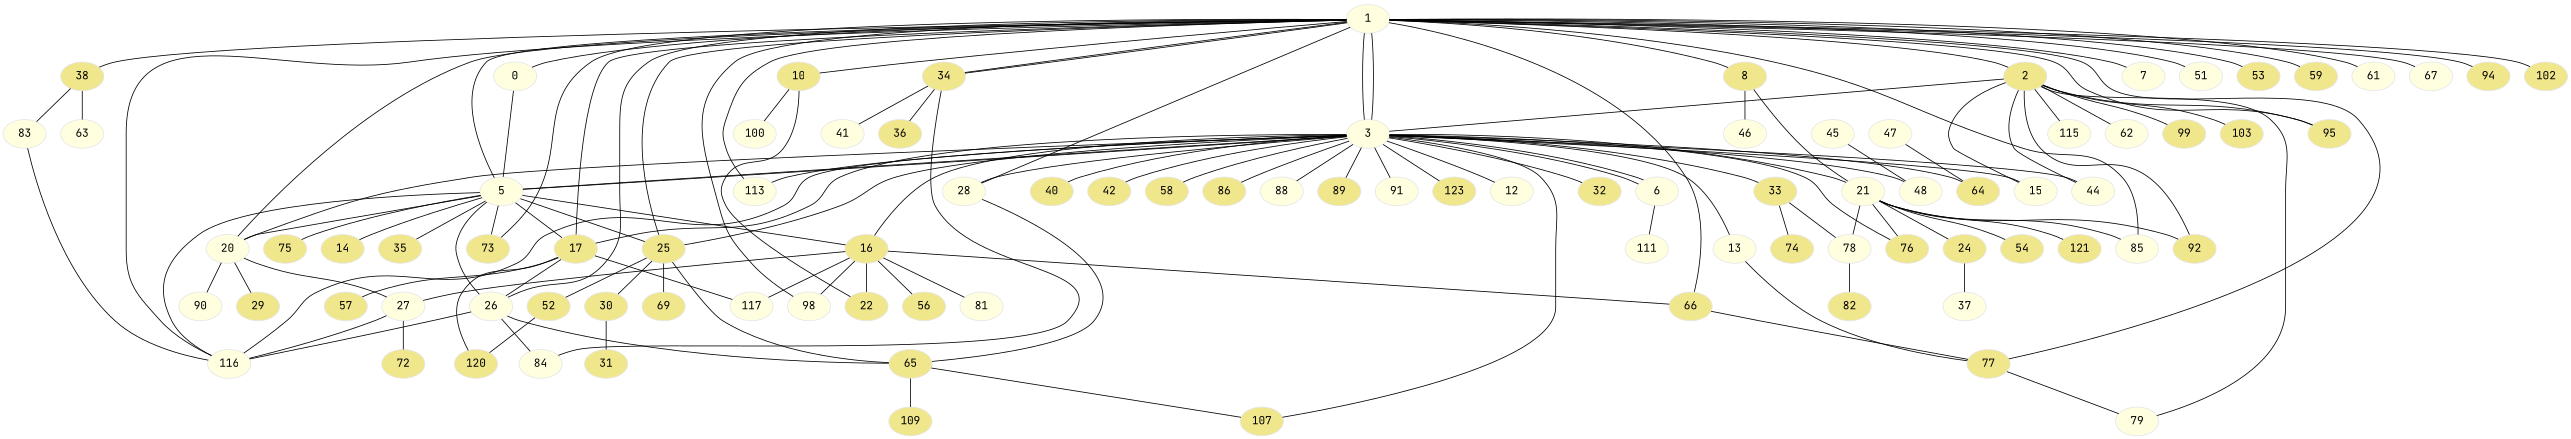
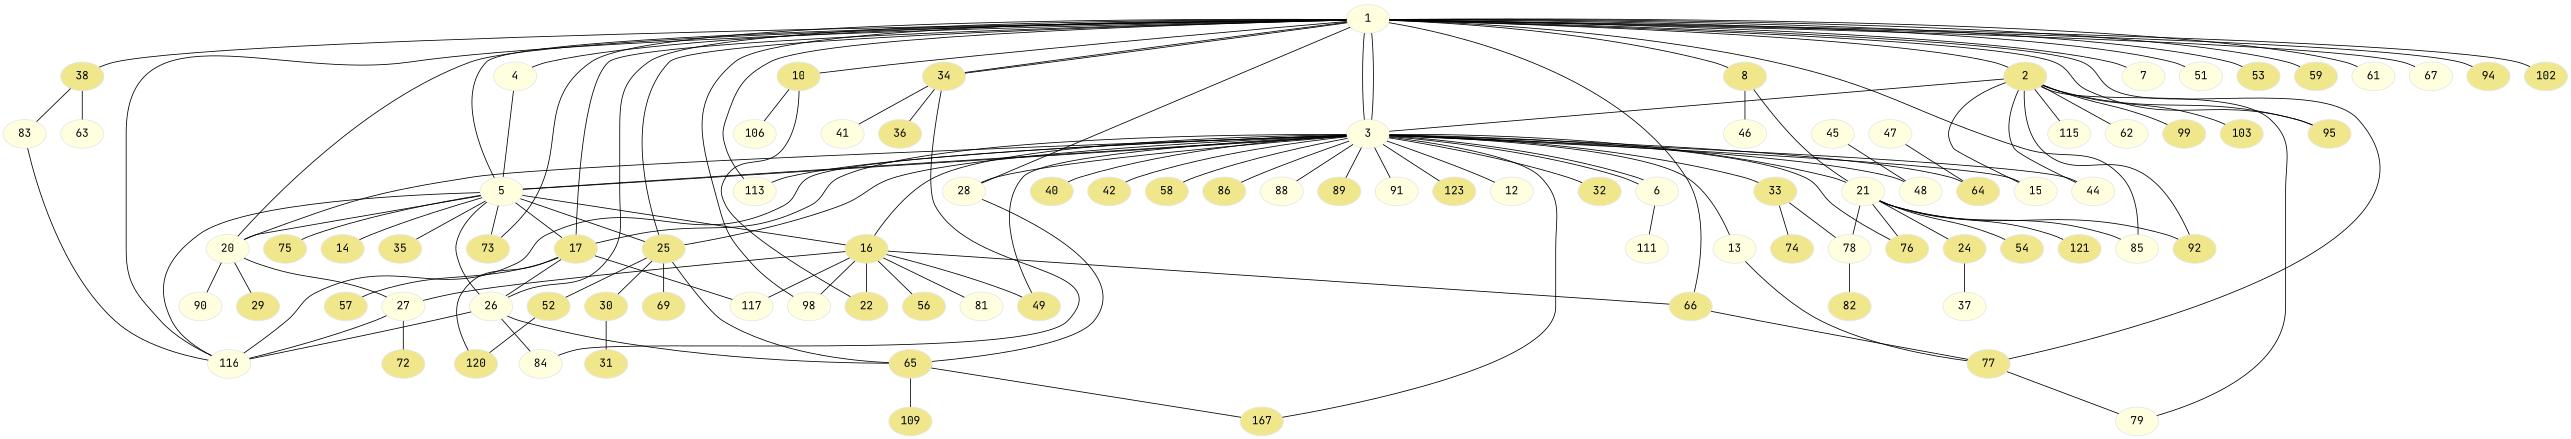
node "0": label "0" -> "4"
node "100": label "100" -> "106"
node "49": added
node "107": label "107" -> "167"
